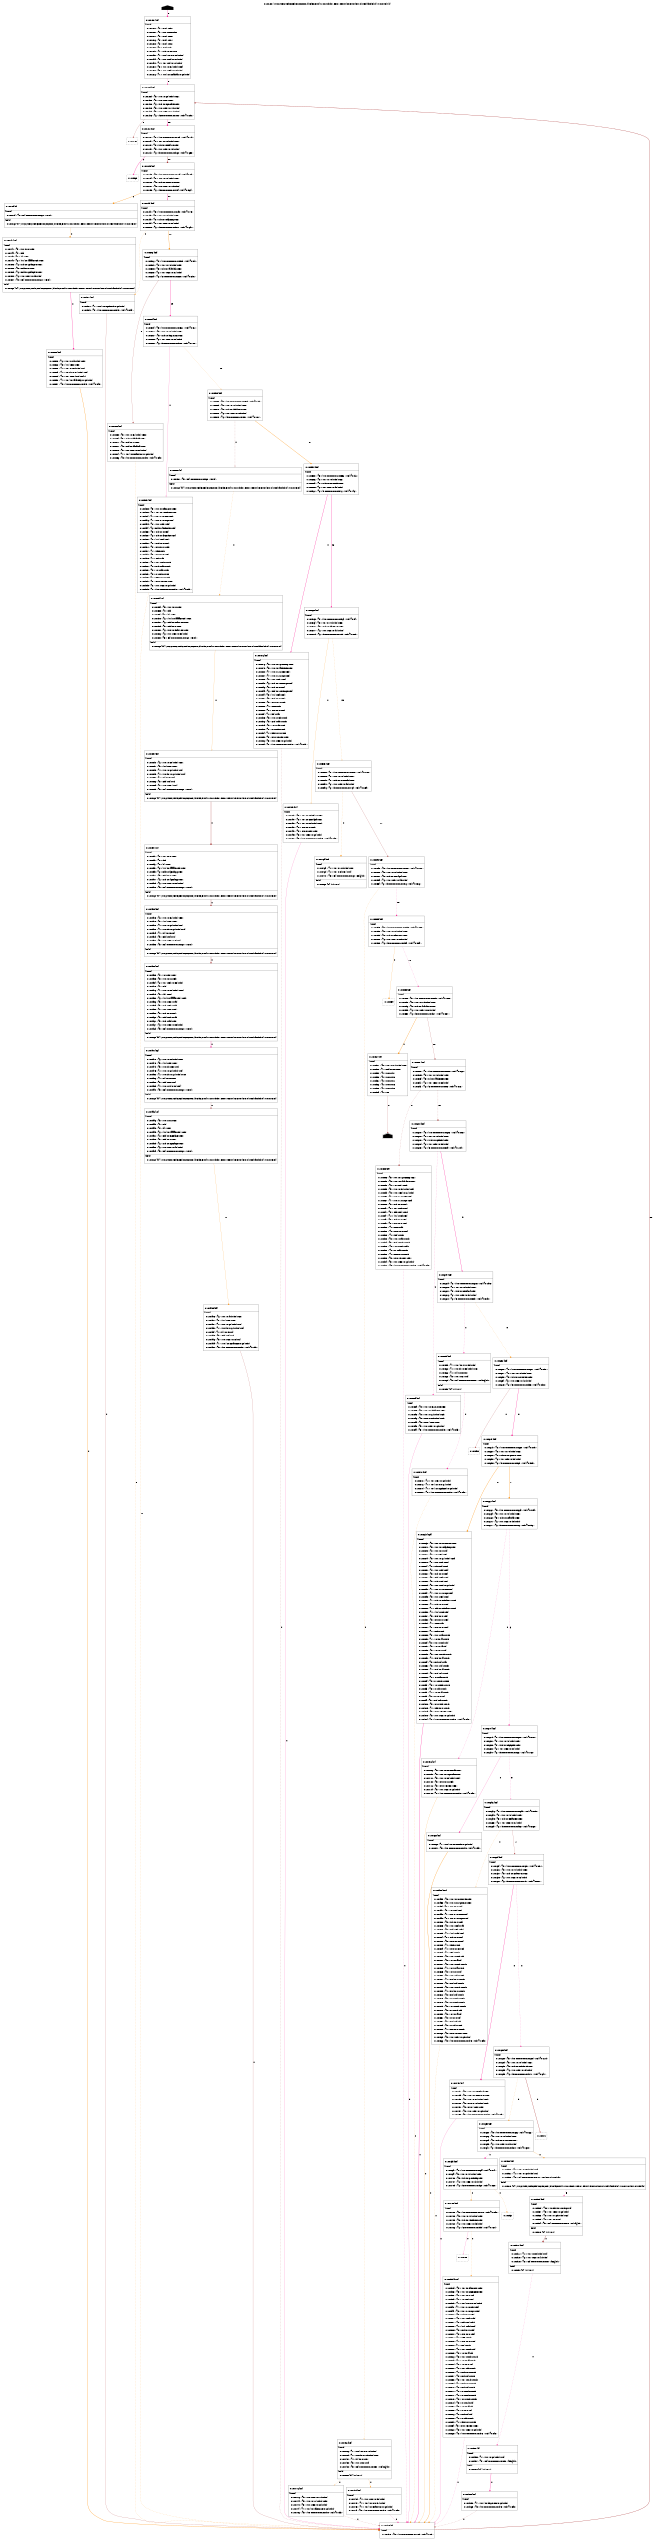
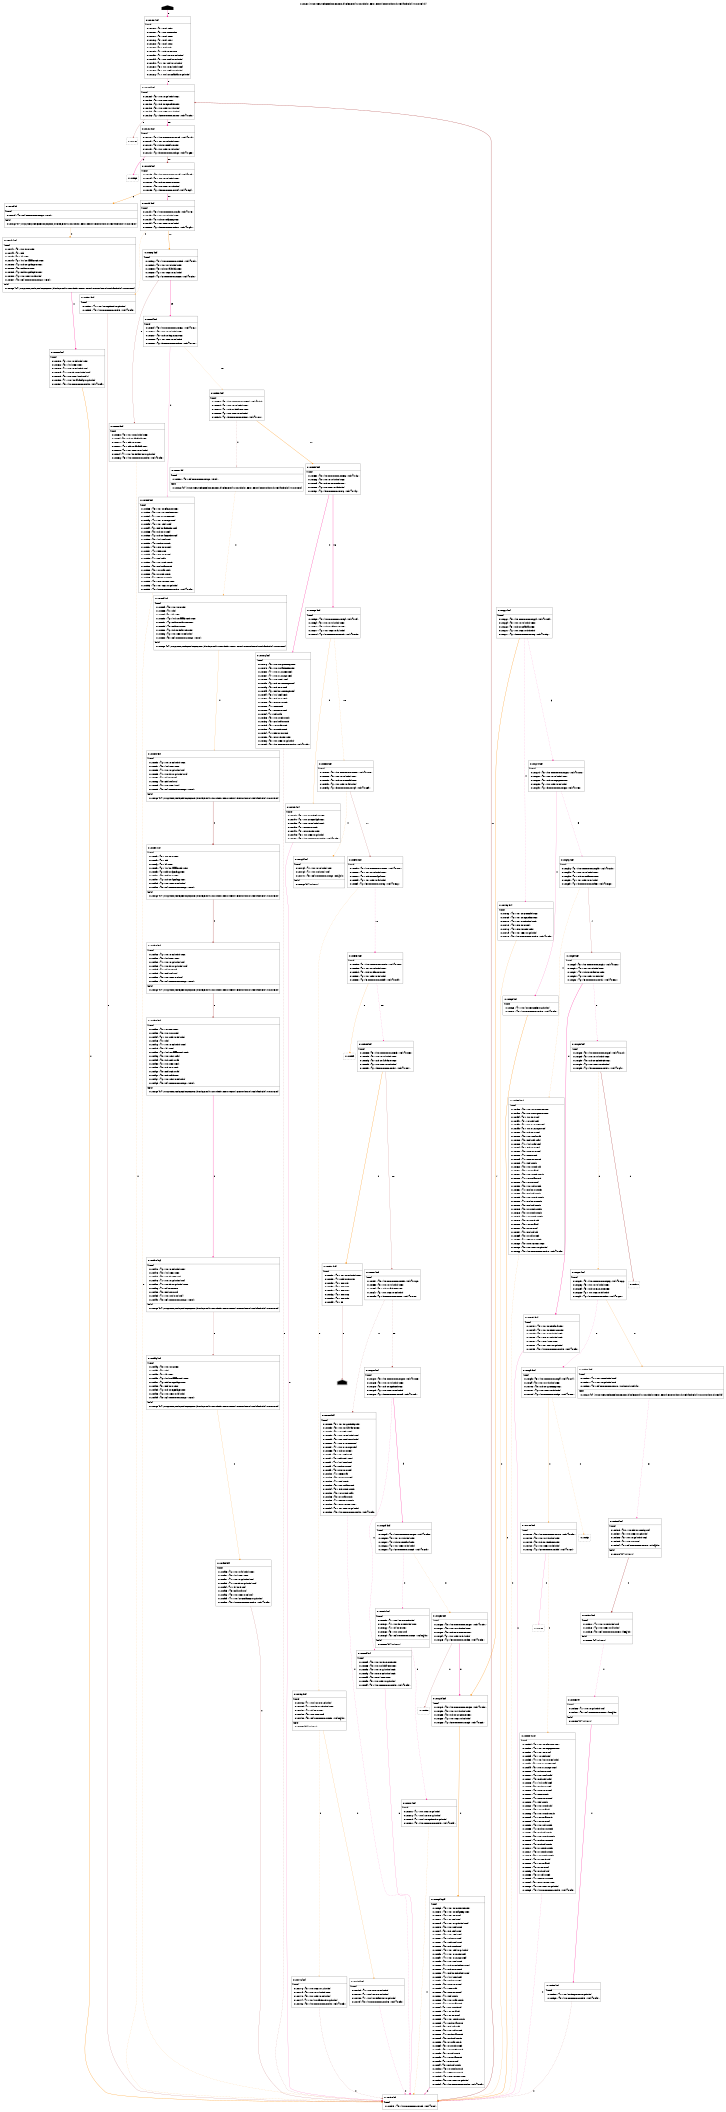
edge "0x40164b [25]" -> "0x401664 [25]": reversed
